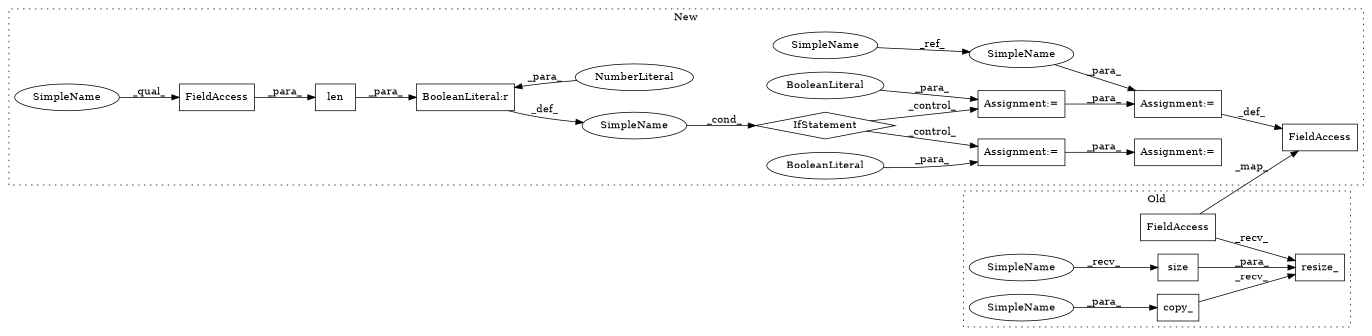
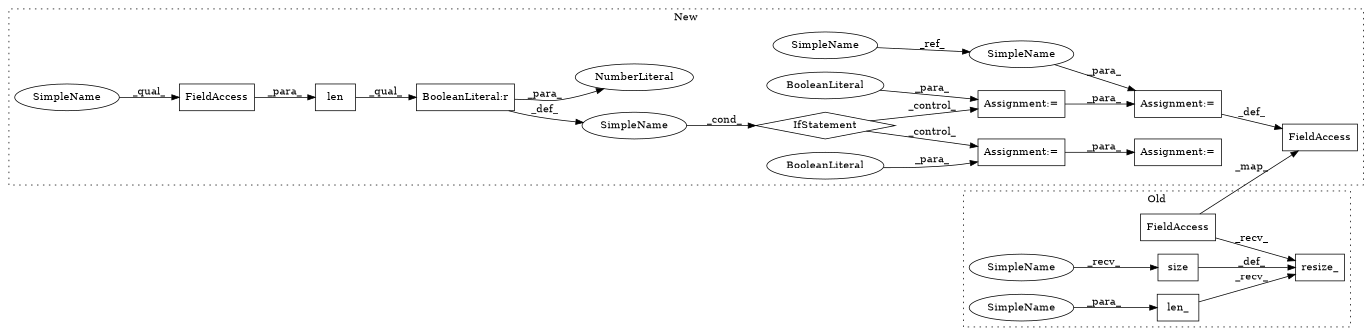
edge "NumberLiteral" -> "BooleanLiteral:r": reversed
edge "len" -> "BooleanLiteral:r": label "_para_" -> "_qual_"
edge "size" -> "resize_": label "_para_" -> "_def_"
node "copy_": label "copy_" -> "len_"
